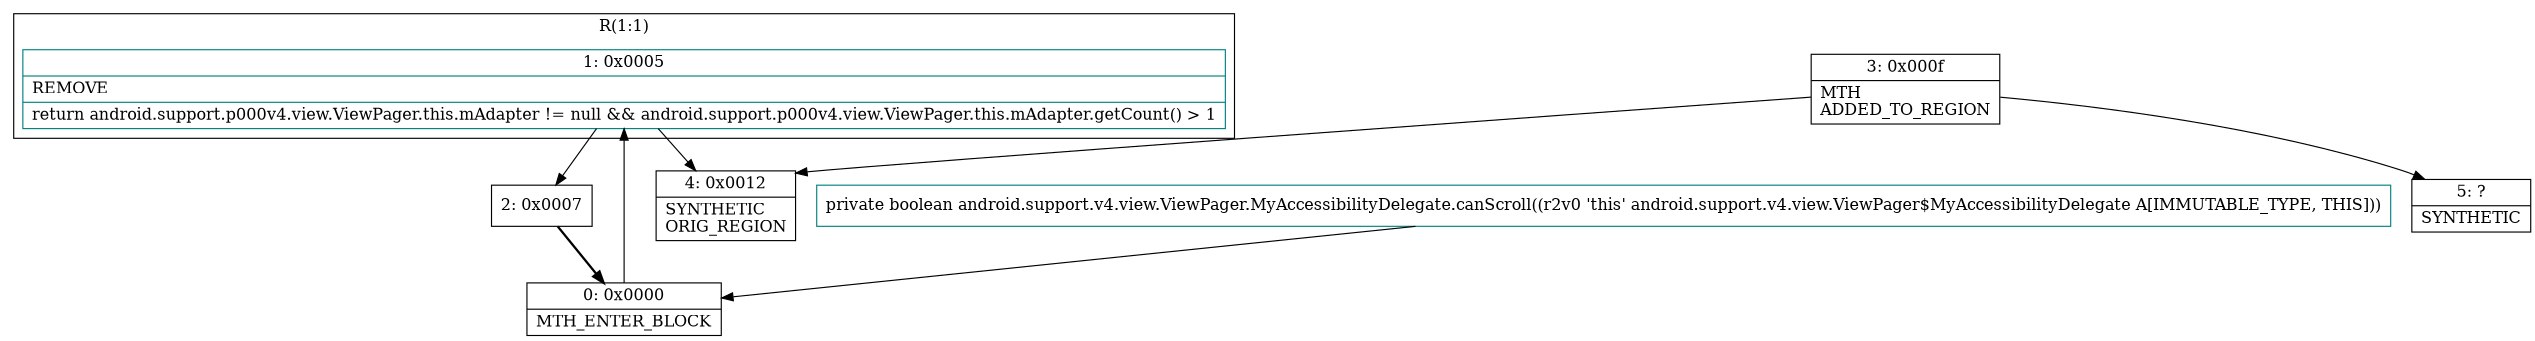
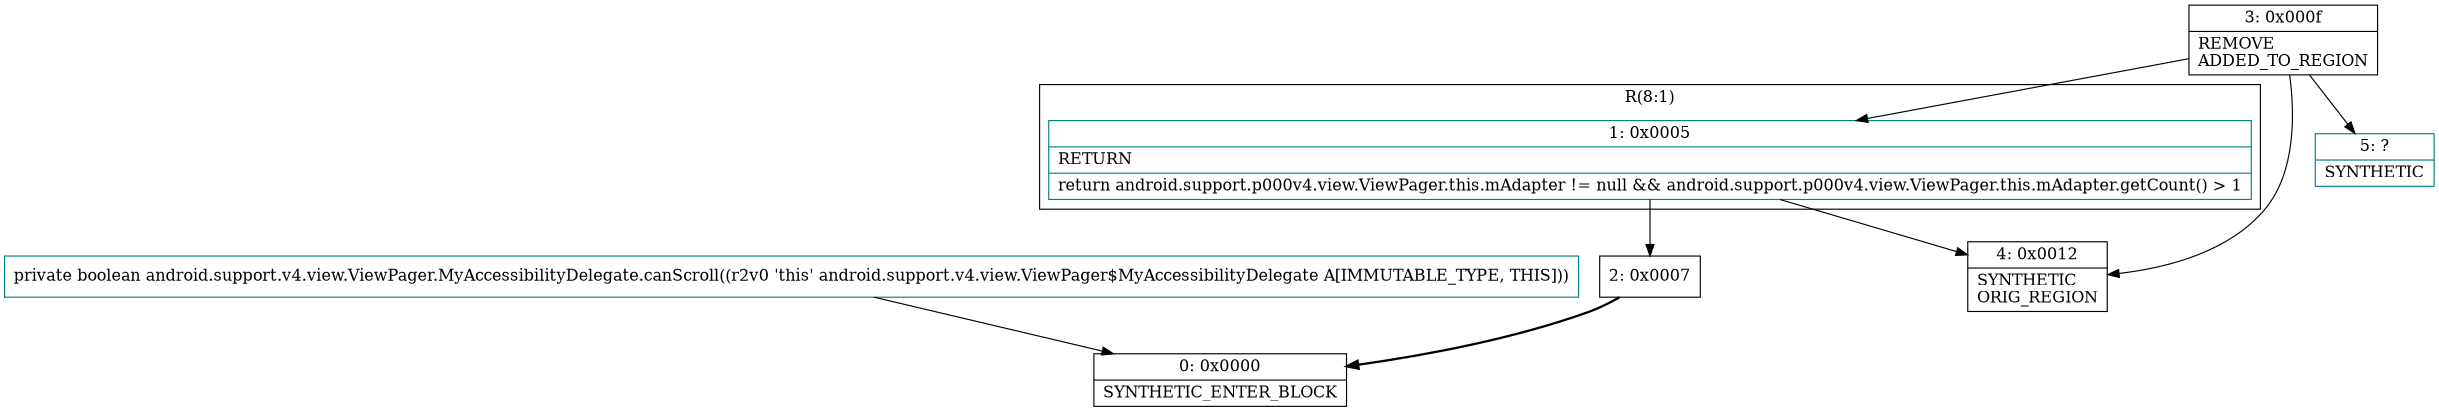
cluster "R(1:1)": label "R(1:1)" -> "R(8:1)"
node "1: 0x0005": text "REMOVE" -> "RETURN"
node "3: 0x000f": text "MTH" -> "REMOVE"
node "5: ?": color black -> teal
edge "0: 0x0000" -> "1: 0x0005": now "3: 0x000f" -> "1: 0x0005"
node "0: 0x0000": text "MTH_ENTER_BLOCK" -> "SYNTHETIC_ENTER_BLOCK"
